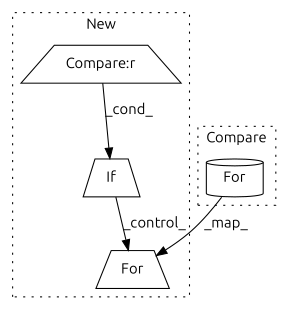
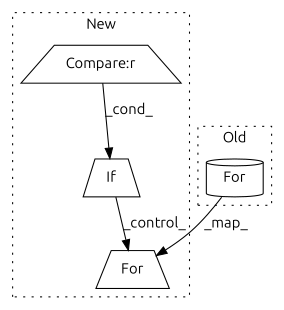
cluster "Compare": label "Compare" -> "Old"
